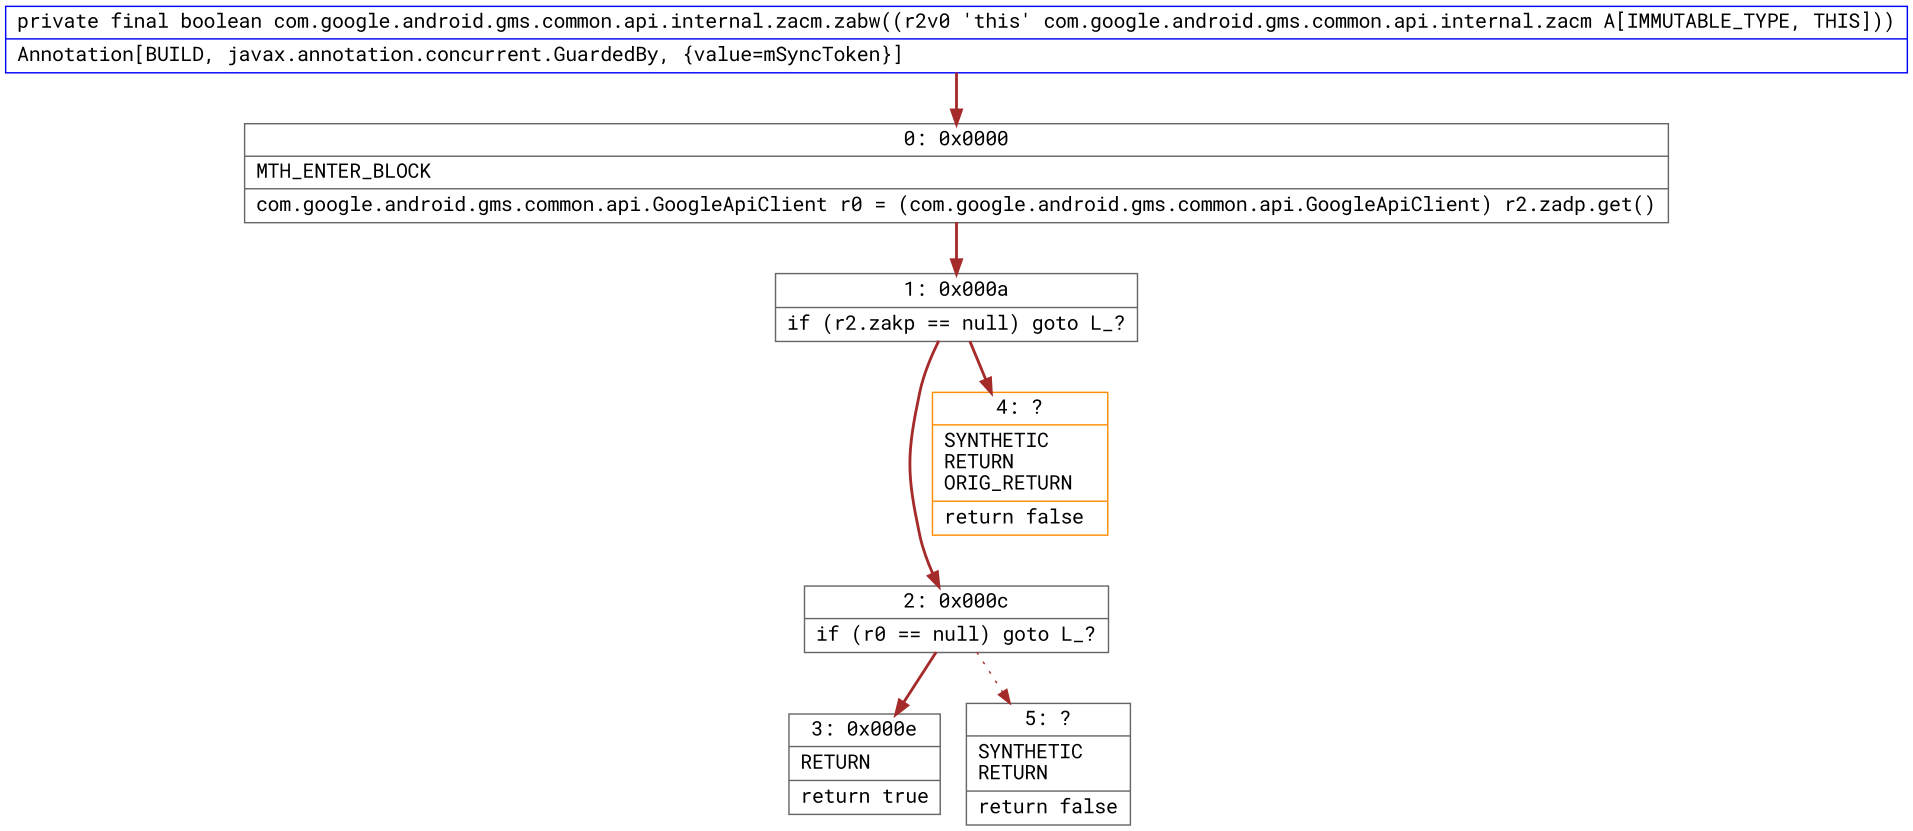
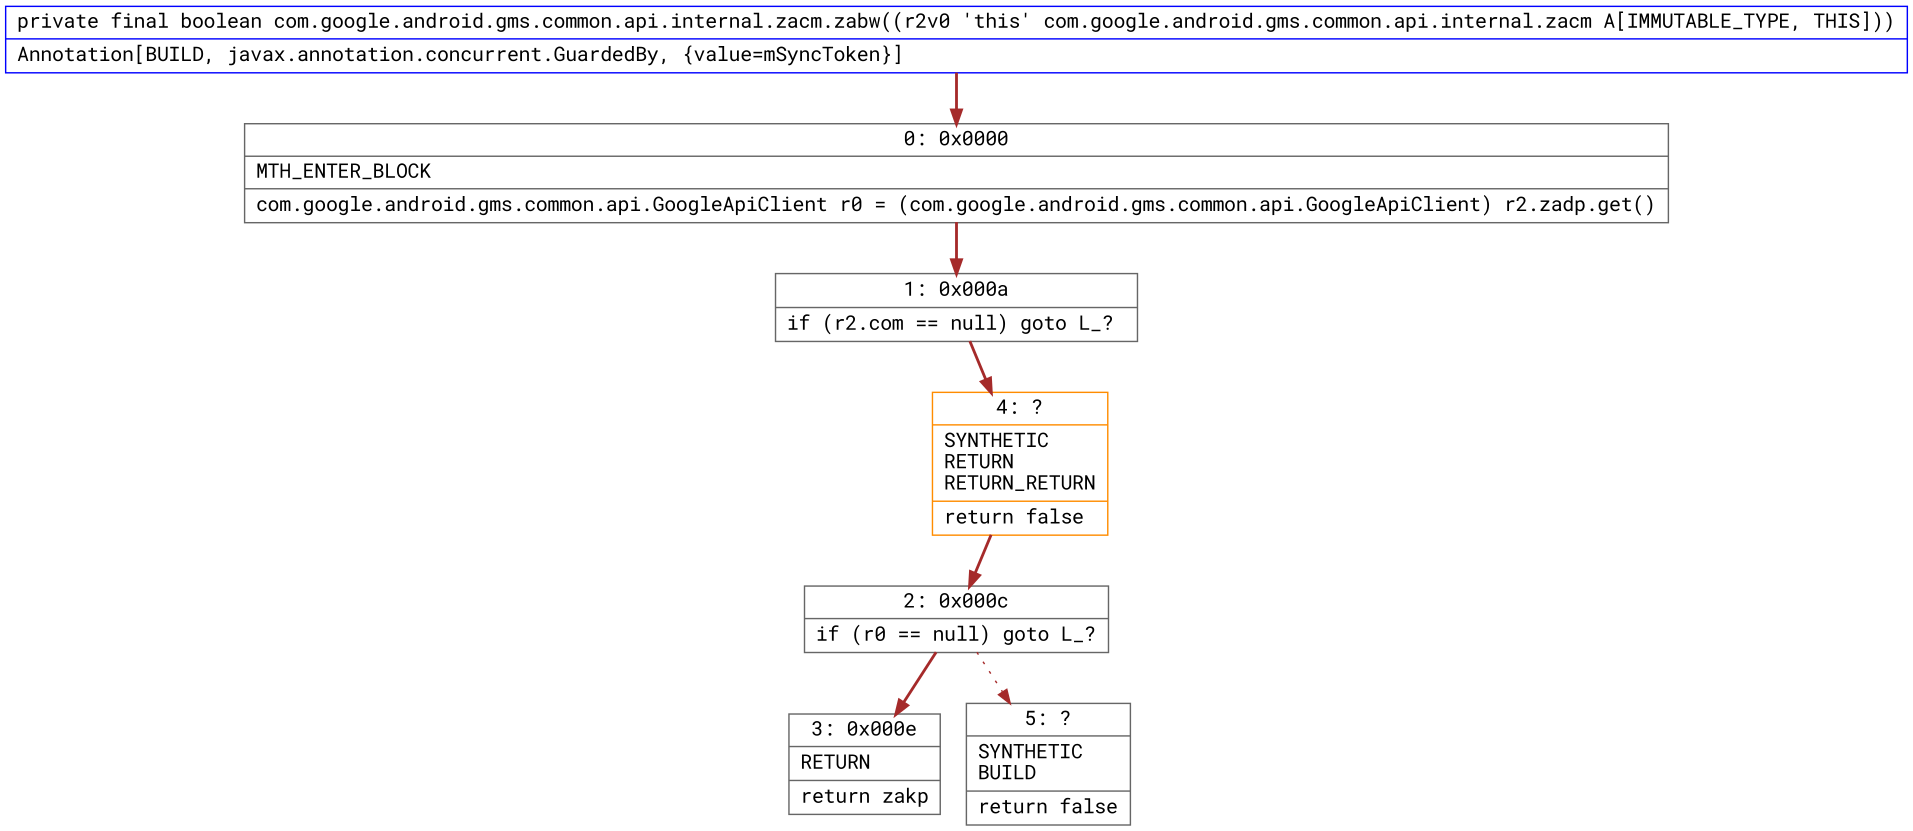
node "1: 0x000a": text "if (r2.zakp == null) goto L_?" -> "if (r2.com == null) goto L_?"
edge "1: 0x000a" -> "2: 0x000c": now "4: ?" -> "2: 0x000c"
node "4: ?": text "ORIG_RETURN" -> "RETURN_RETURN"
node "5: ?": text "RETURN" -> "BUILD"
node "3: 0x000e": text "return true" -> "return zakp"
